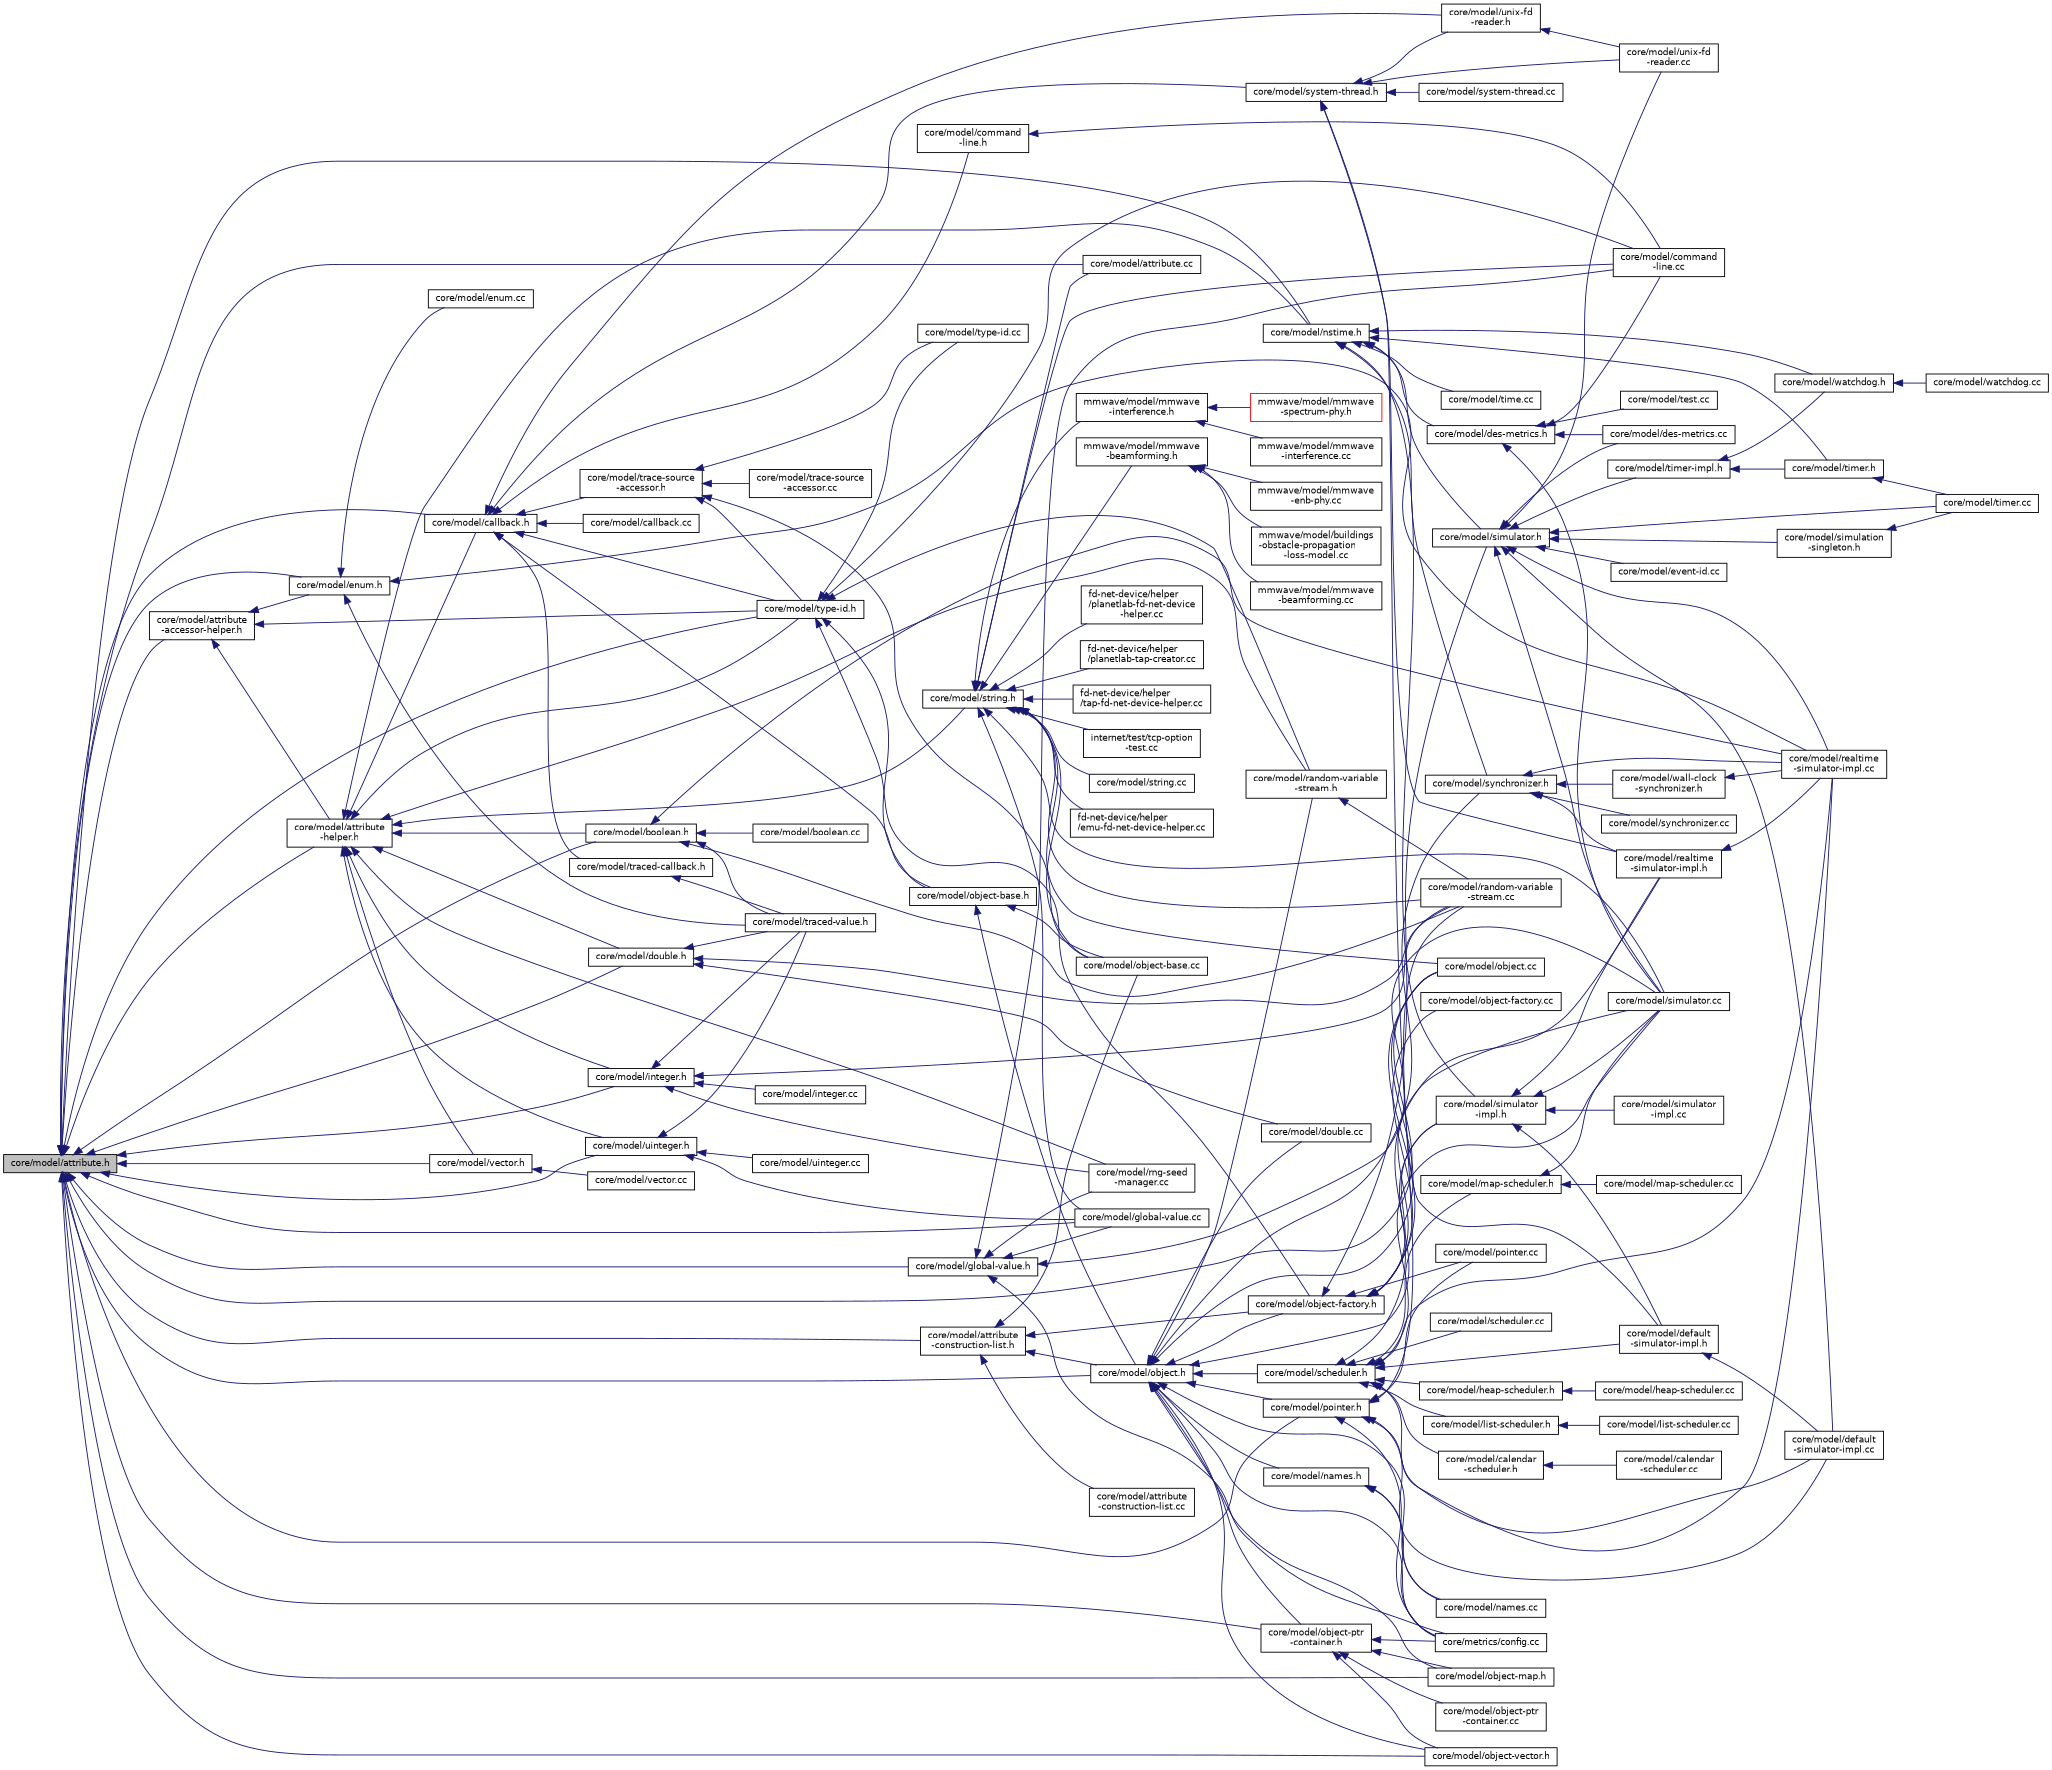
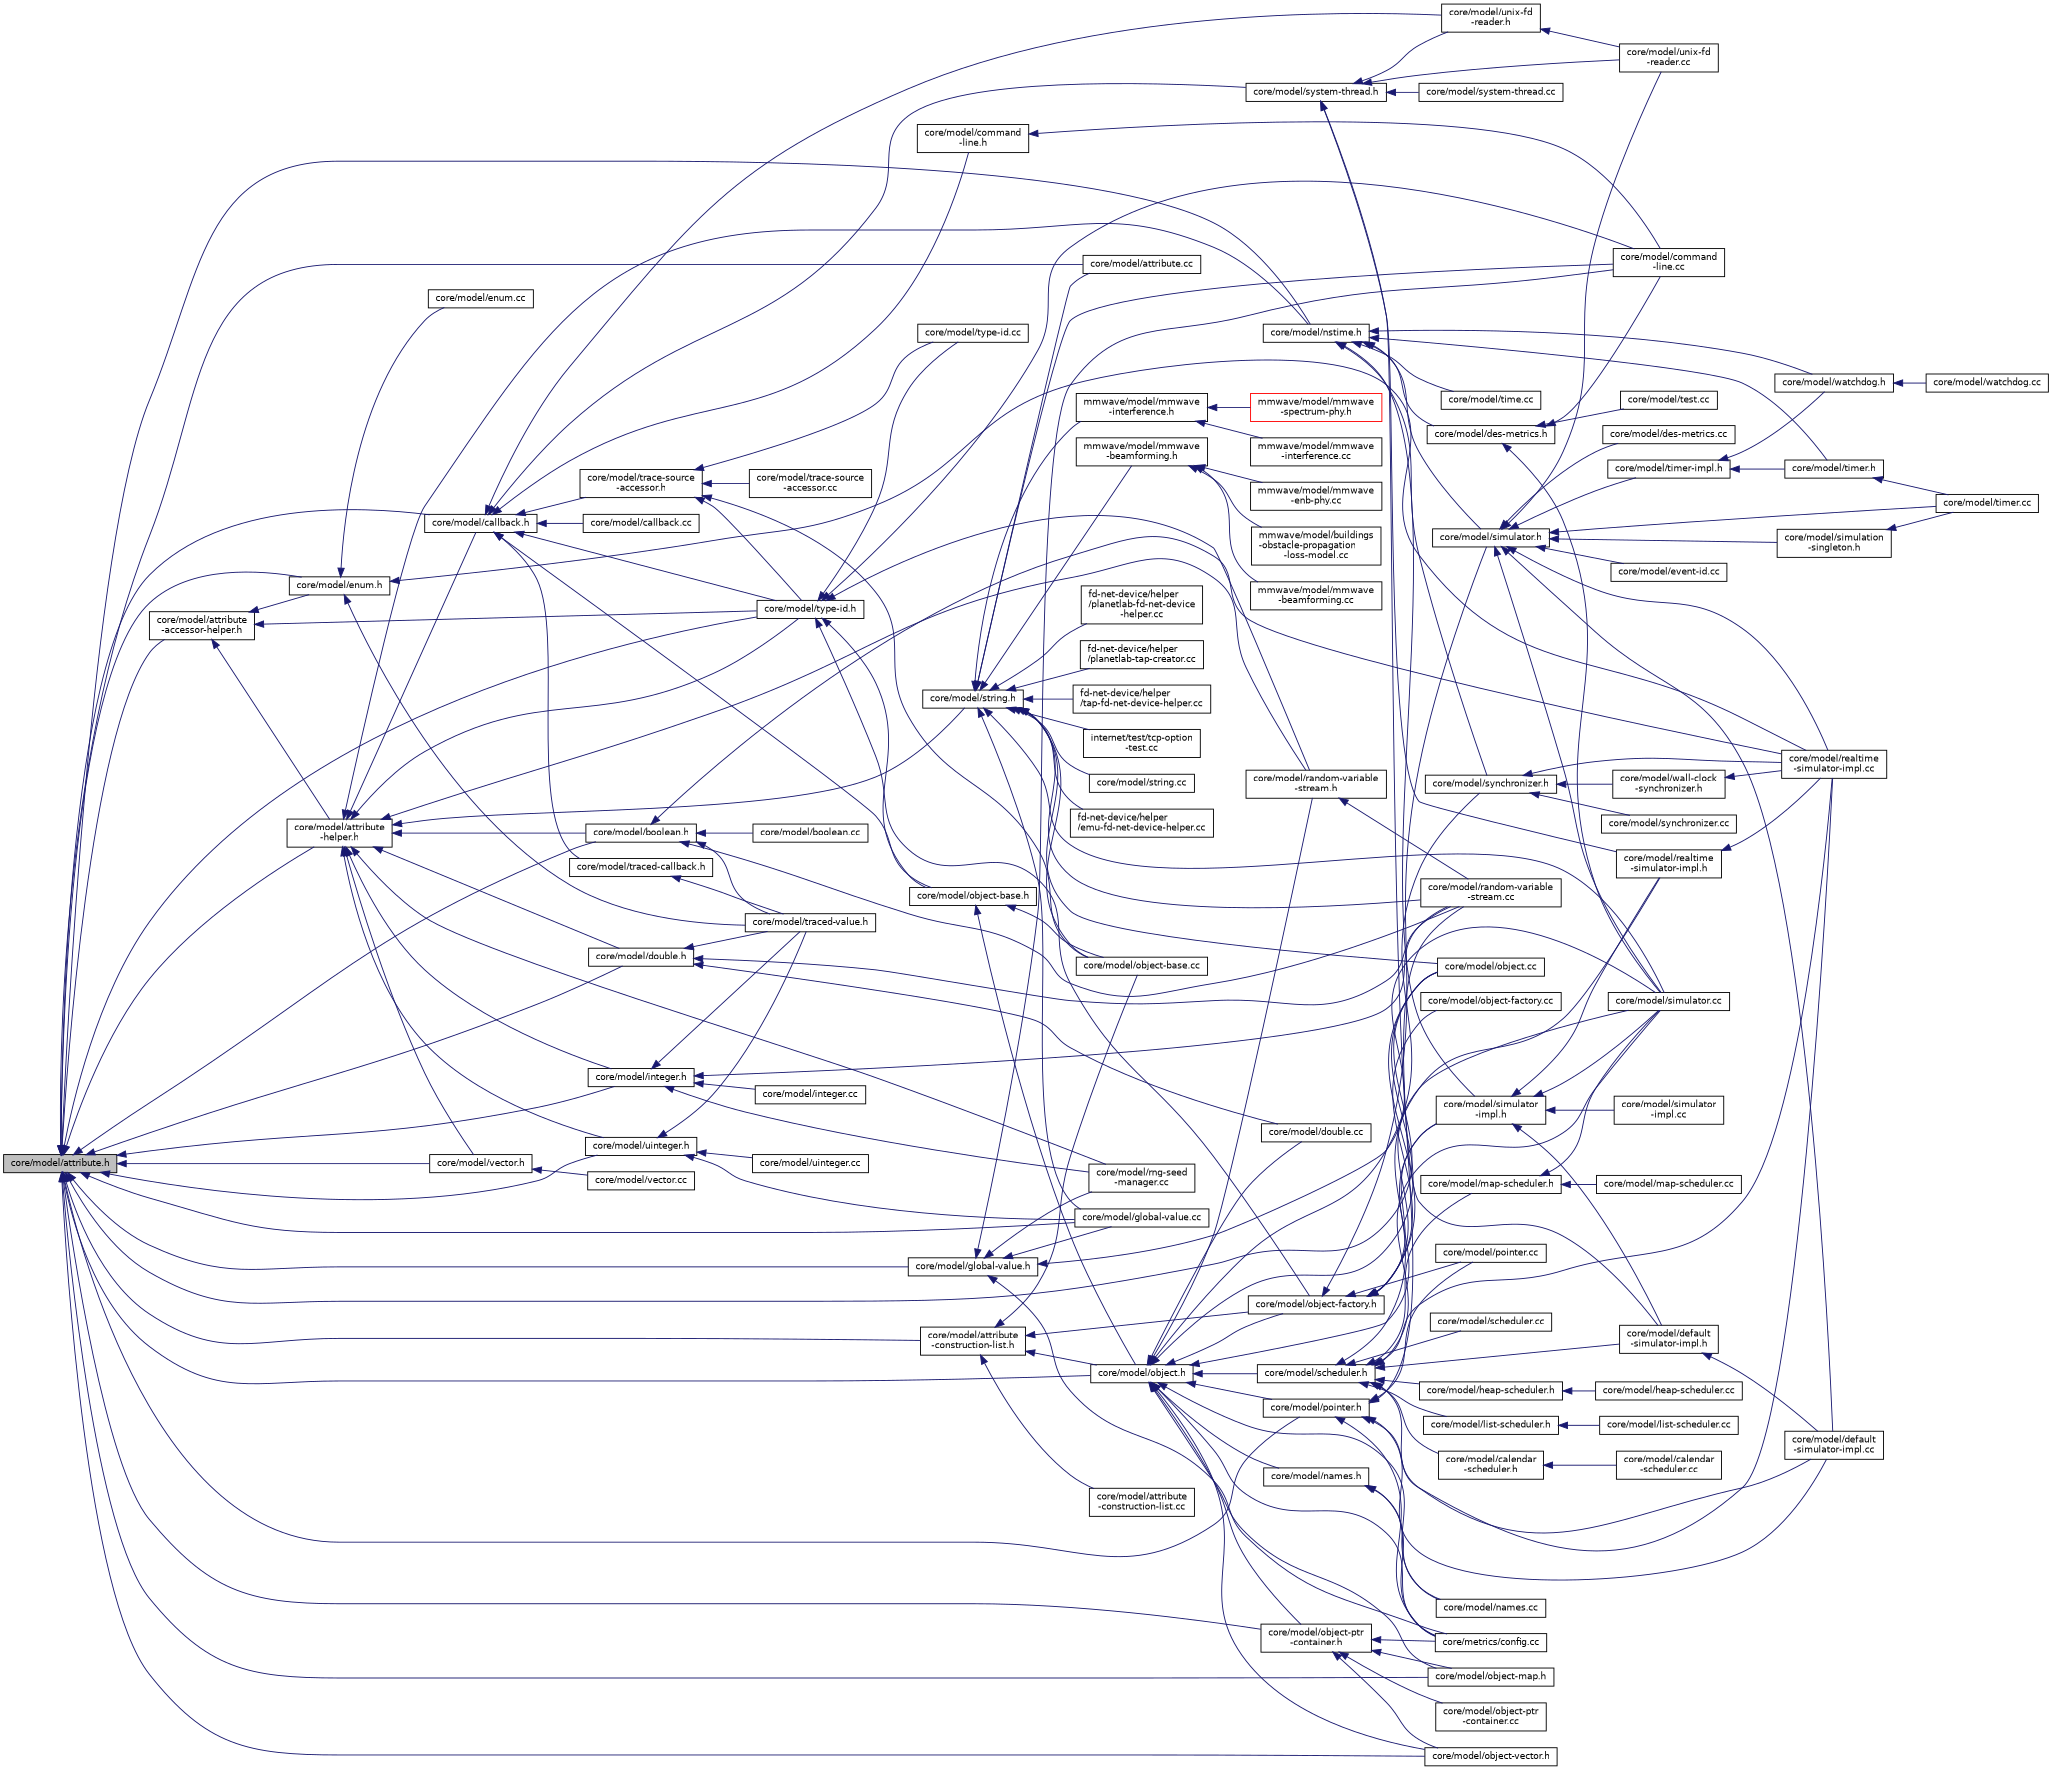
edge "core/model/des-metrics.cc" -> "core/model/des-metrics.h": removed
edge "core/model/realtime -simulator-impl.h" -> "core/model/synchronizer.h": removed
